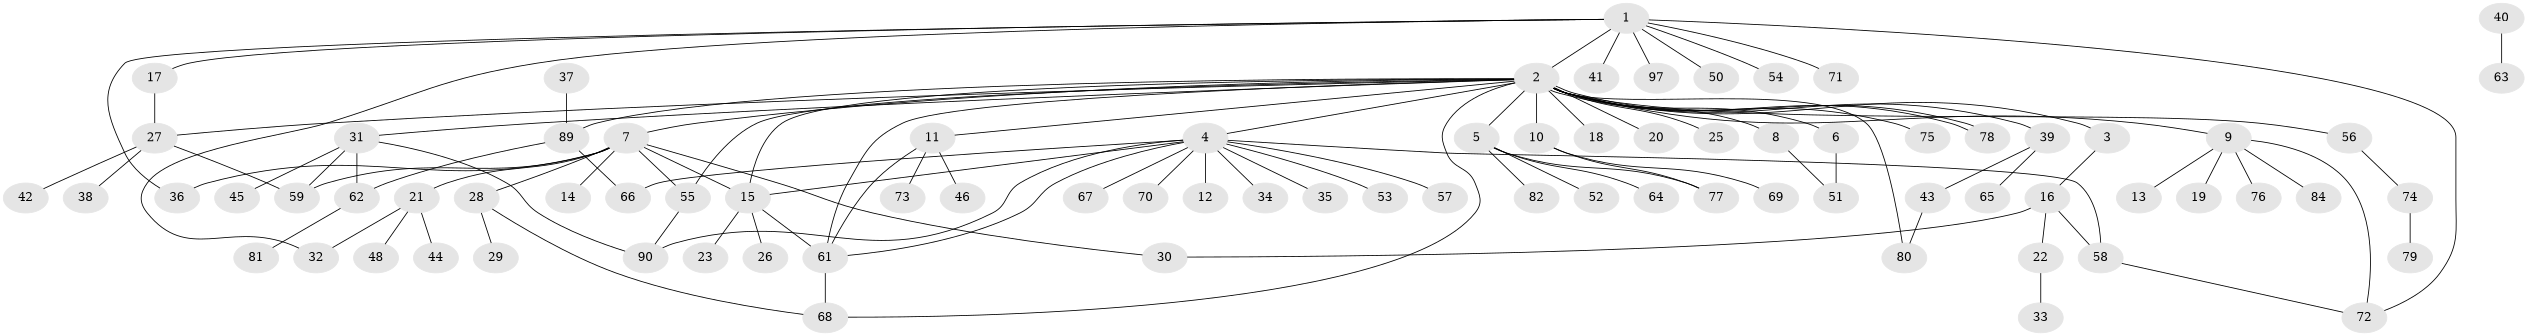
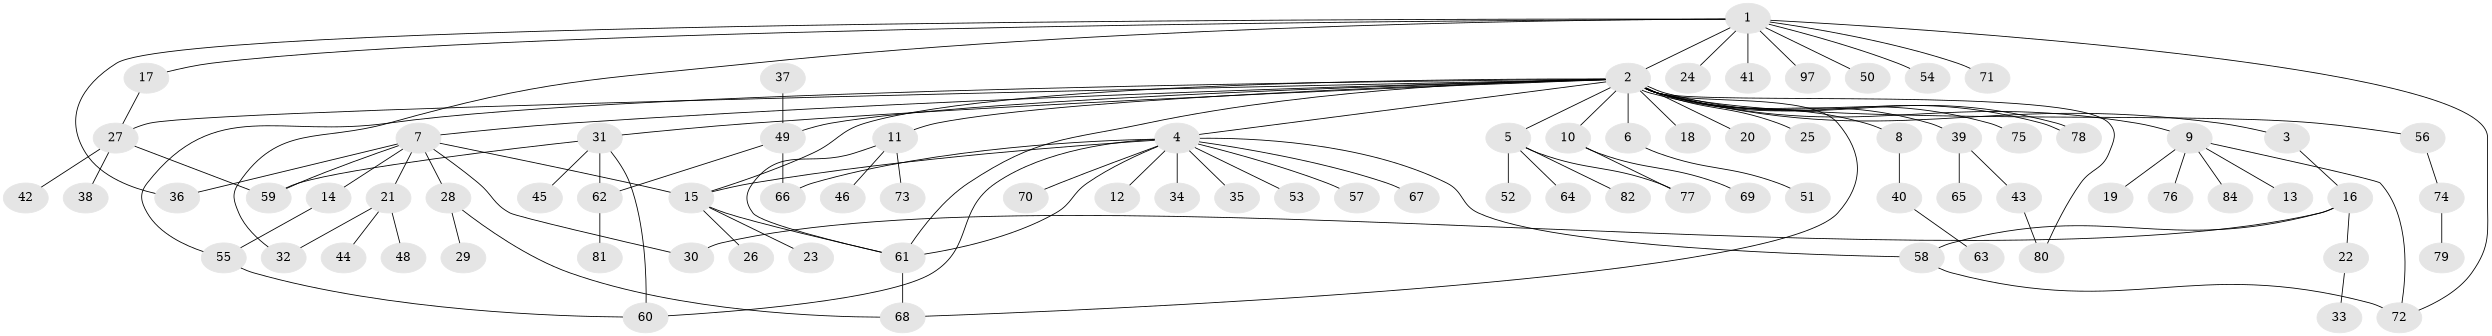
node "24": added
node "89": label "89" -> "49"
edge "7" -- "55": now "14" -- "55"
edge "8" -- "51": now "8" -- "40"
node "90": label "90" -> "60"
